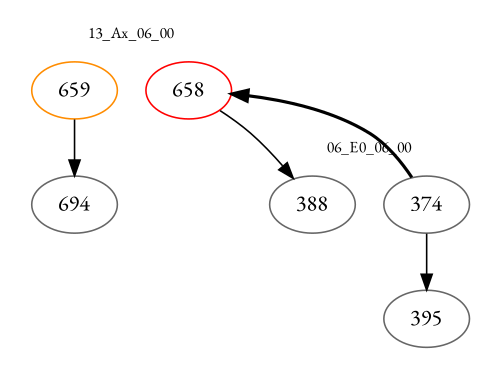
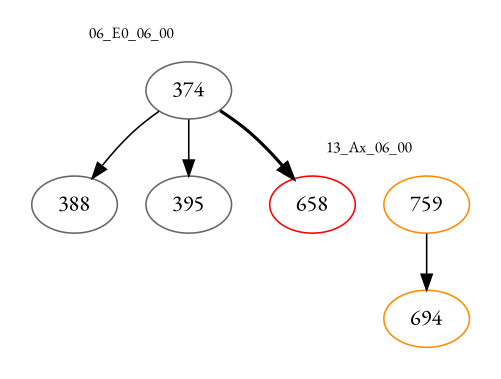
node "659": label "659" -> "759"
edge "658" -> "388": now "374" -> "388"
node "694": color gray40 -> darkorange
